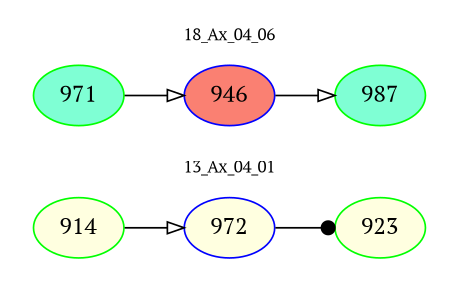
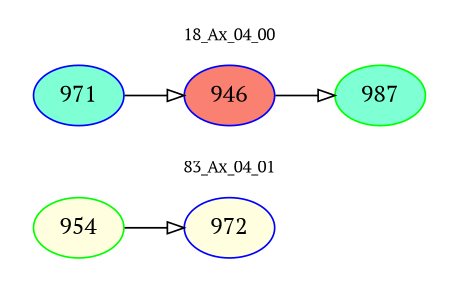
cluster "18_Ax_04_06": label "18_Ax_04_06" -> "18_Ax_04_00"
node "971": color green -> blue
cluster "13_Ax_04_01": label "13_Ax_04_01" -> "83_Ax_04_01"
node "914": label "914" -> "954"
node "923": removed
